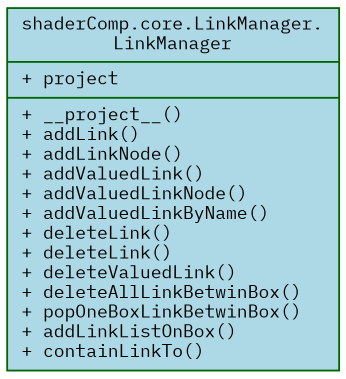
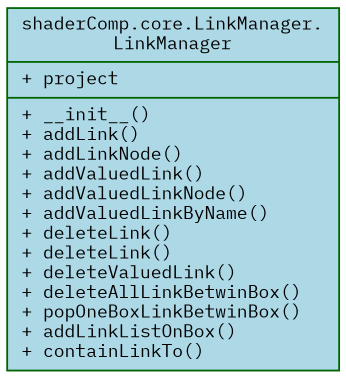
node "shaderComp.core.LinkManager.": text "+ __project__()" -> "+ __init__()"
